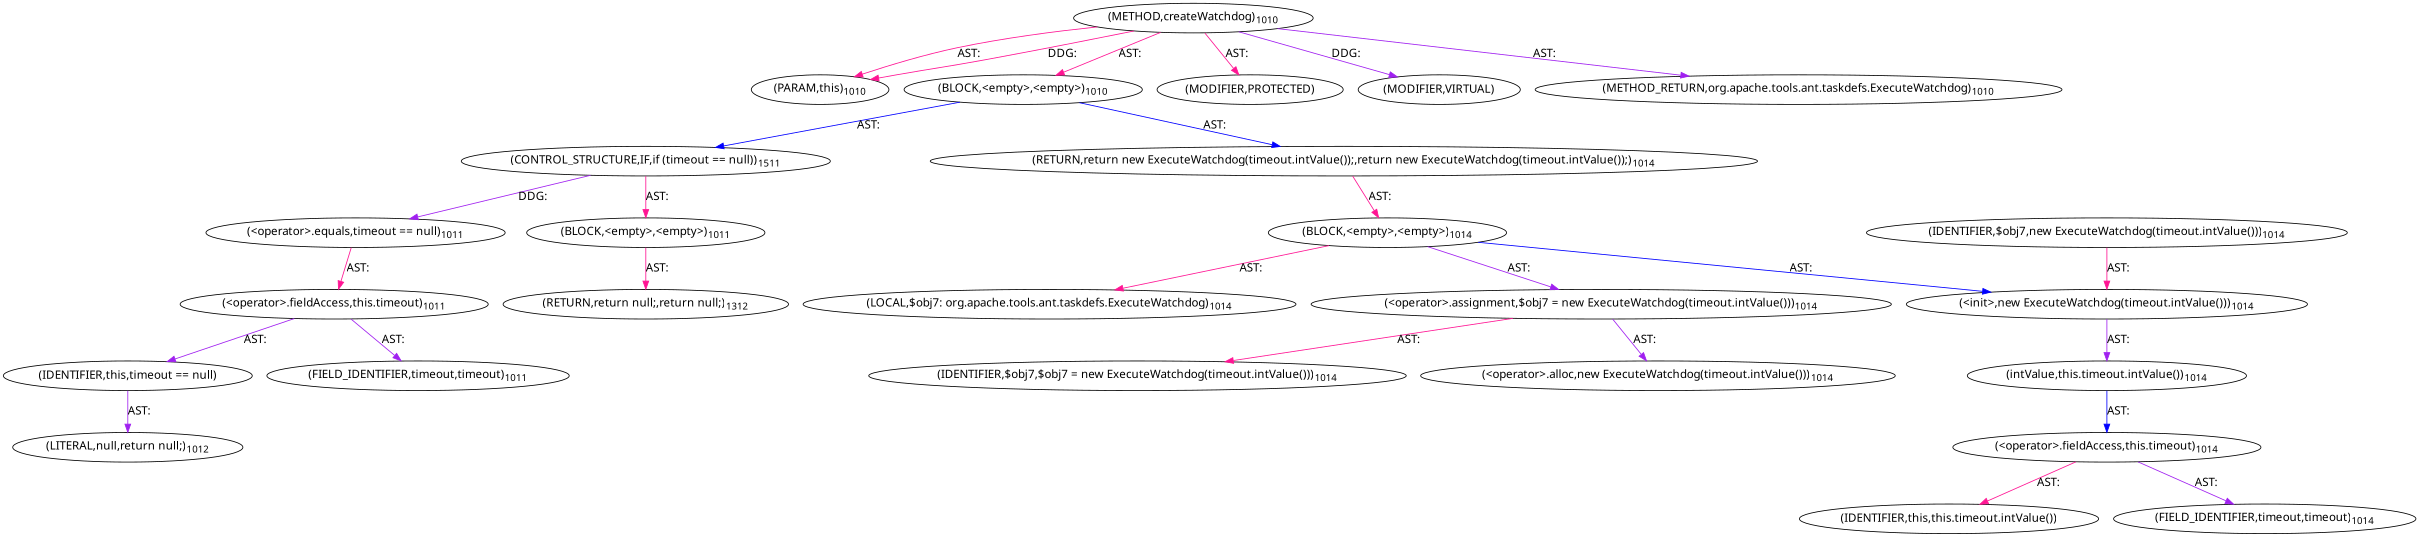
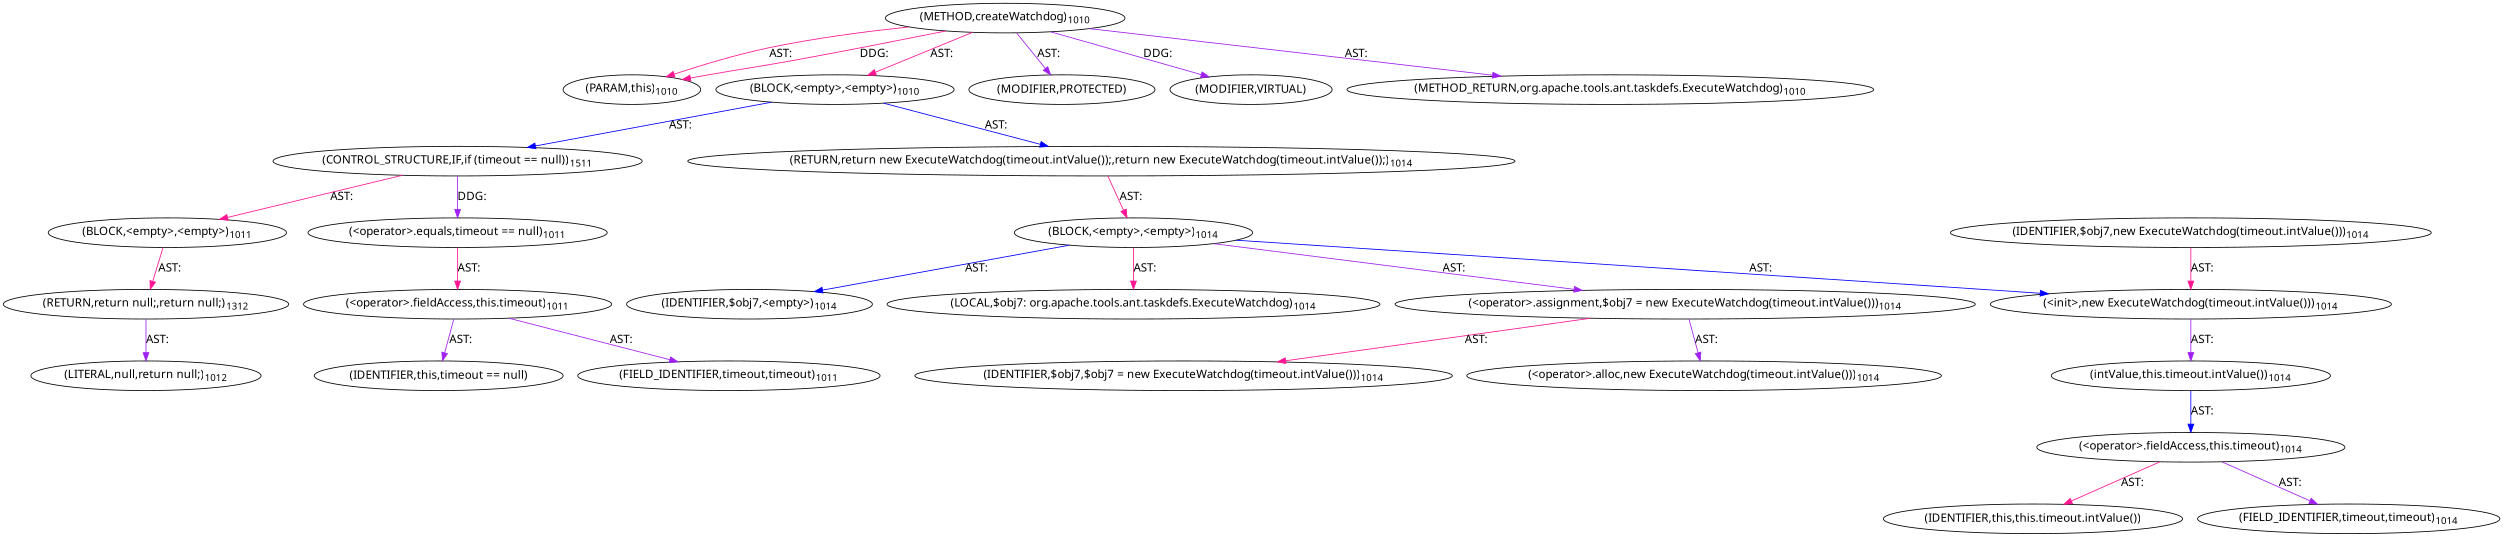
edge "(METHOD,createWatchdog)" -> "(MODIFIER,PROTECTED)": color deeppink -> purple
node "(IDENTIFIER,$obj7,<empty>)": added
edge "(IDENTIFIER,this,timeout == null)" -> "(LITERAL,null,return null;)": now "(RETURN,return null;,return null;)" -> "(LITERAL,null,return null;)"
